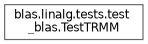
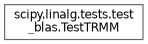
node "blas.linalg.tests.test _blas.TestTRMM": label "blas.linalg.tests.test _blas.TestTRMM" -> "scipy.linalg.tests.test _blas.TestTRMM"
